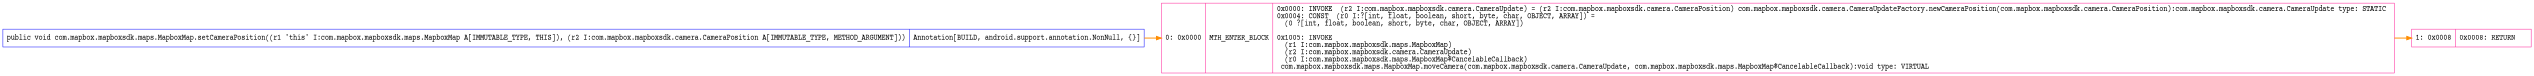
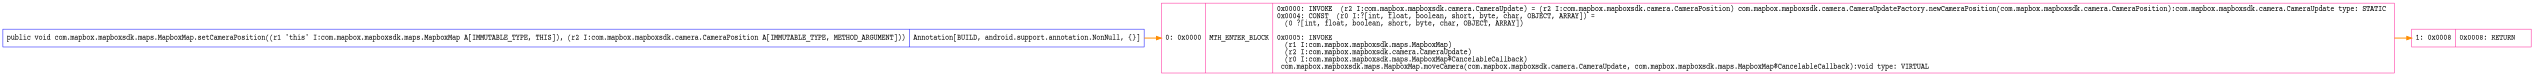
node "0: 0x0000": text "0x1005: INVOKE" -> "0x0005: INVOKE"
